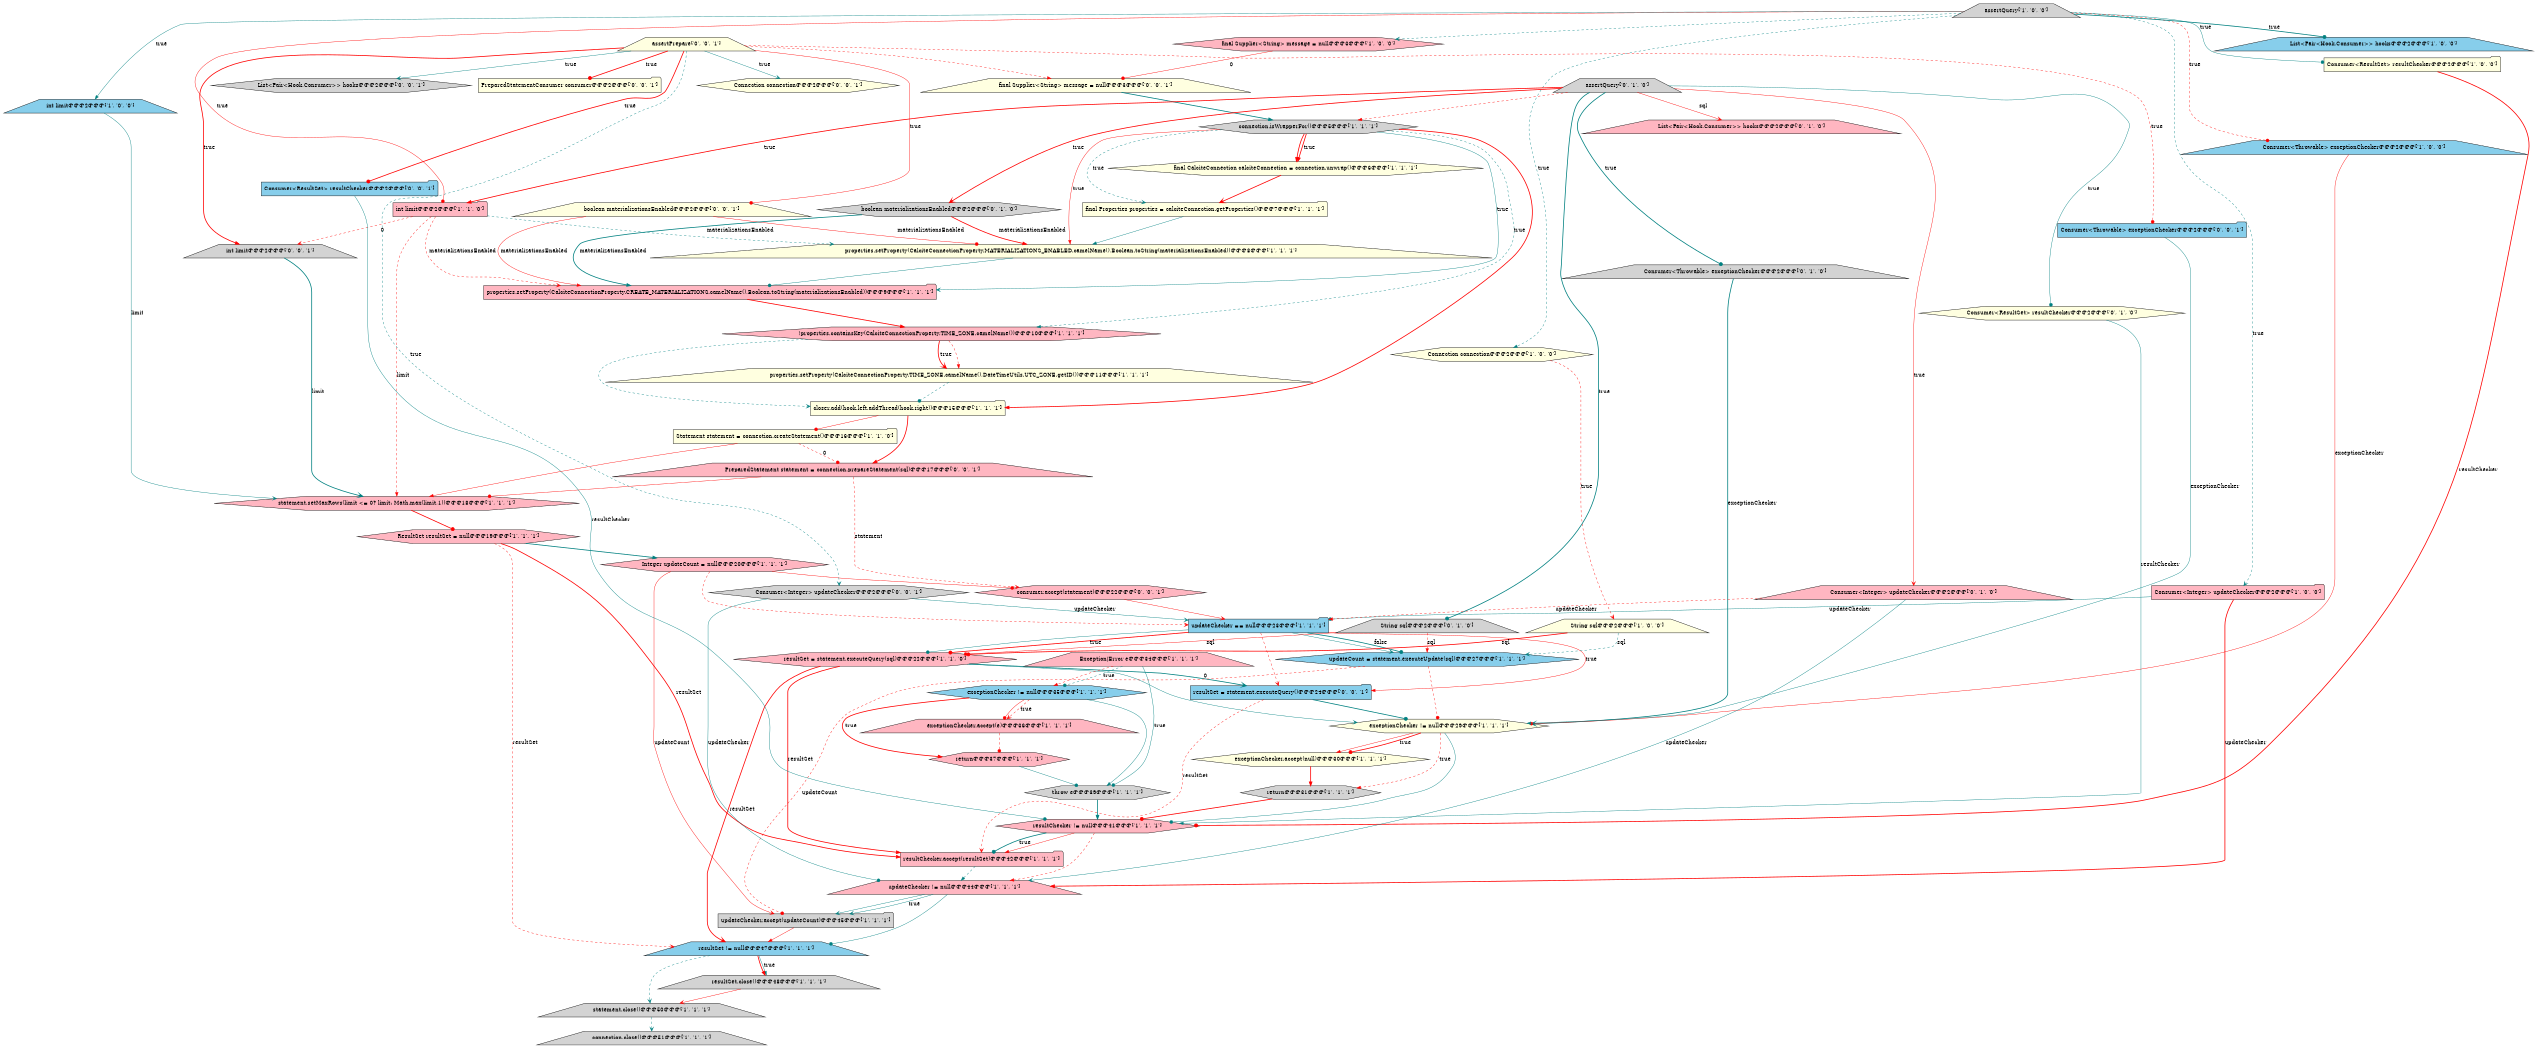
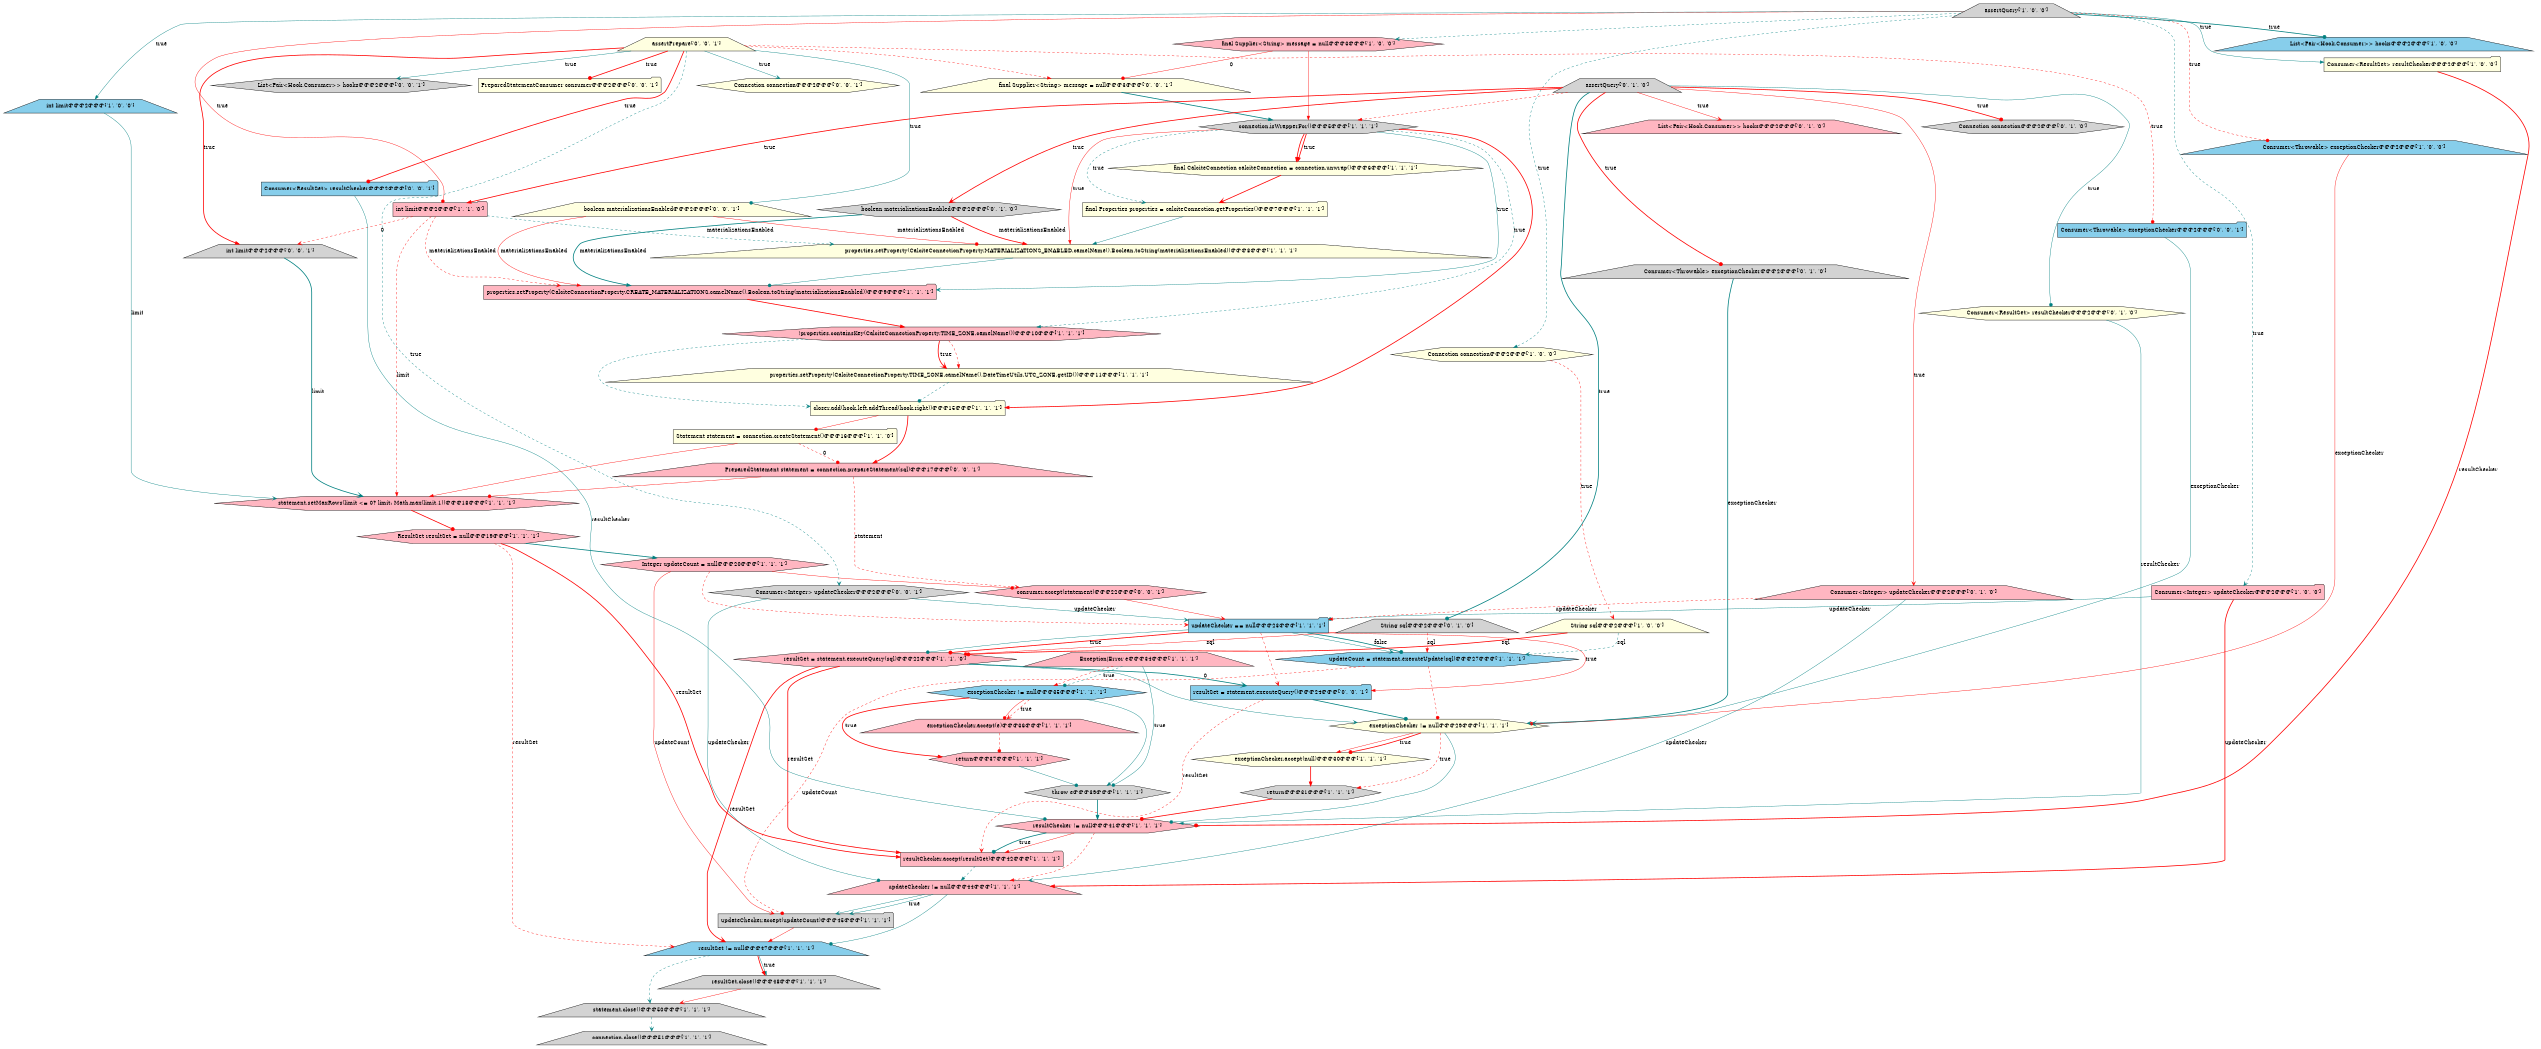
edge "assertQuery['1', '0', '0']" -> "Consumer<ResultSet> resultChecker@@@2@@@['1', '0', '0']": arrowhead dot -> normal
edge "final Supplier<String> message = null@@@3@@@['1', '0', '0']" -> "connection.isWrapperFor()@@@5@@@['1', '1', '1']": added
edge "assertQuery['0', '1', '0']" -> "List<Pair<Hook,Consumer>> hooks@@@2@@@['0', '1', '0']": label "sql" -> "true"
node "Connection connection@@@2@@@['0', '1', '0']": added
edge "assertPrepare['0', '0', '1']" -> "boolean materializationsEnabled@@@2@@@['0', '0', '1']": color red -> teal
edge "assertQuery['0', '1', '0']" -> "Consumer<Throwable> exceptionChecker@@@2@@@['0', '1', '0']": color teal -> red
edge "Consumer<Throwable> exceptionChecker@@@2@@@['0', '0', '1']" -> "exceptionChecker != null@@@29@@@['1', '1', '1']": arrowhead normal -> vee
